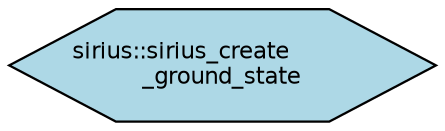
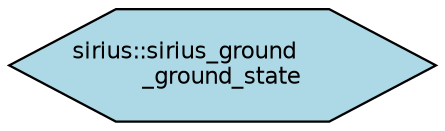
node "sirius::sirius_create _ground_state": label "sirius::sirius_create _ground_state" -> "sirius::sirius_ground _ground_state"
